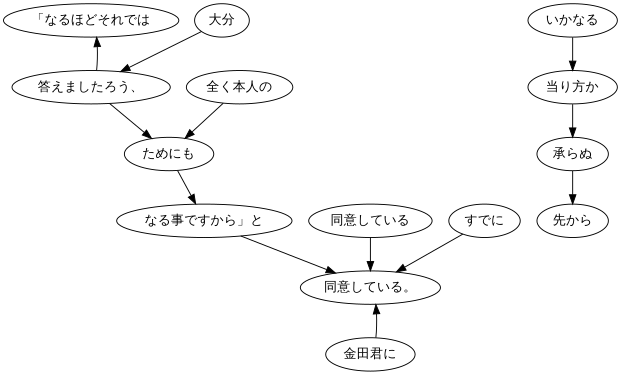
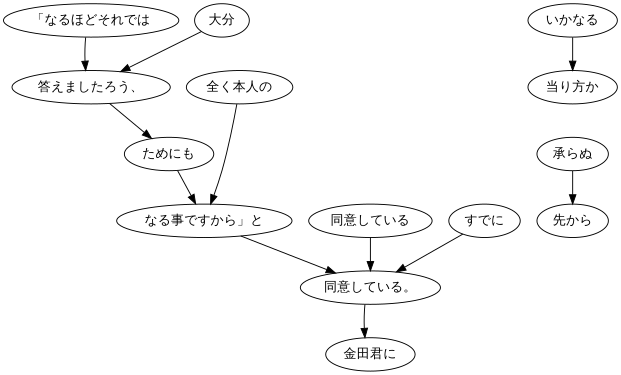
edge "答えましたろう、" -> "「なるほどそれでは": reversed
edge "当り方か" -> "承らぬ": removed
edge "全く本人の" -> "ためにも": now "全く本人の" -> "なる事ですから」と"
edge "金田君に" -> "同意している。": reversed
